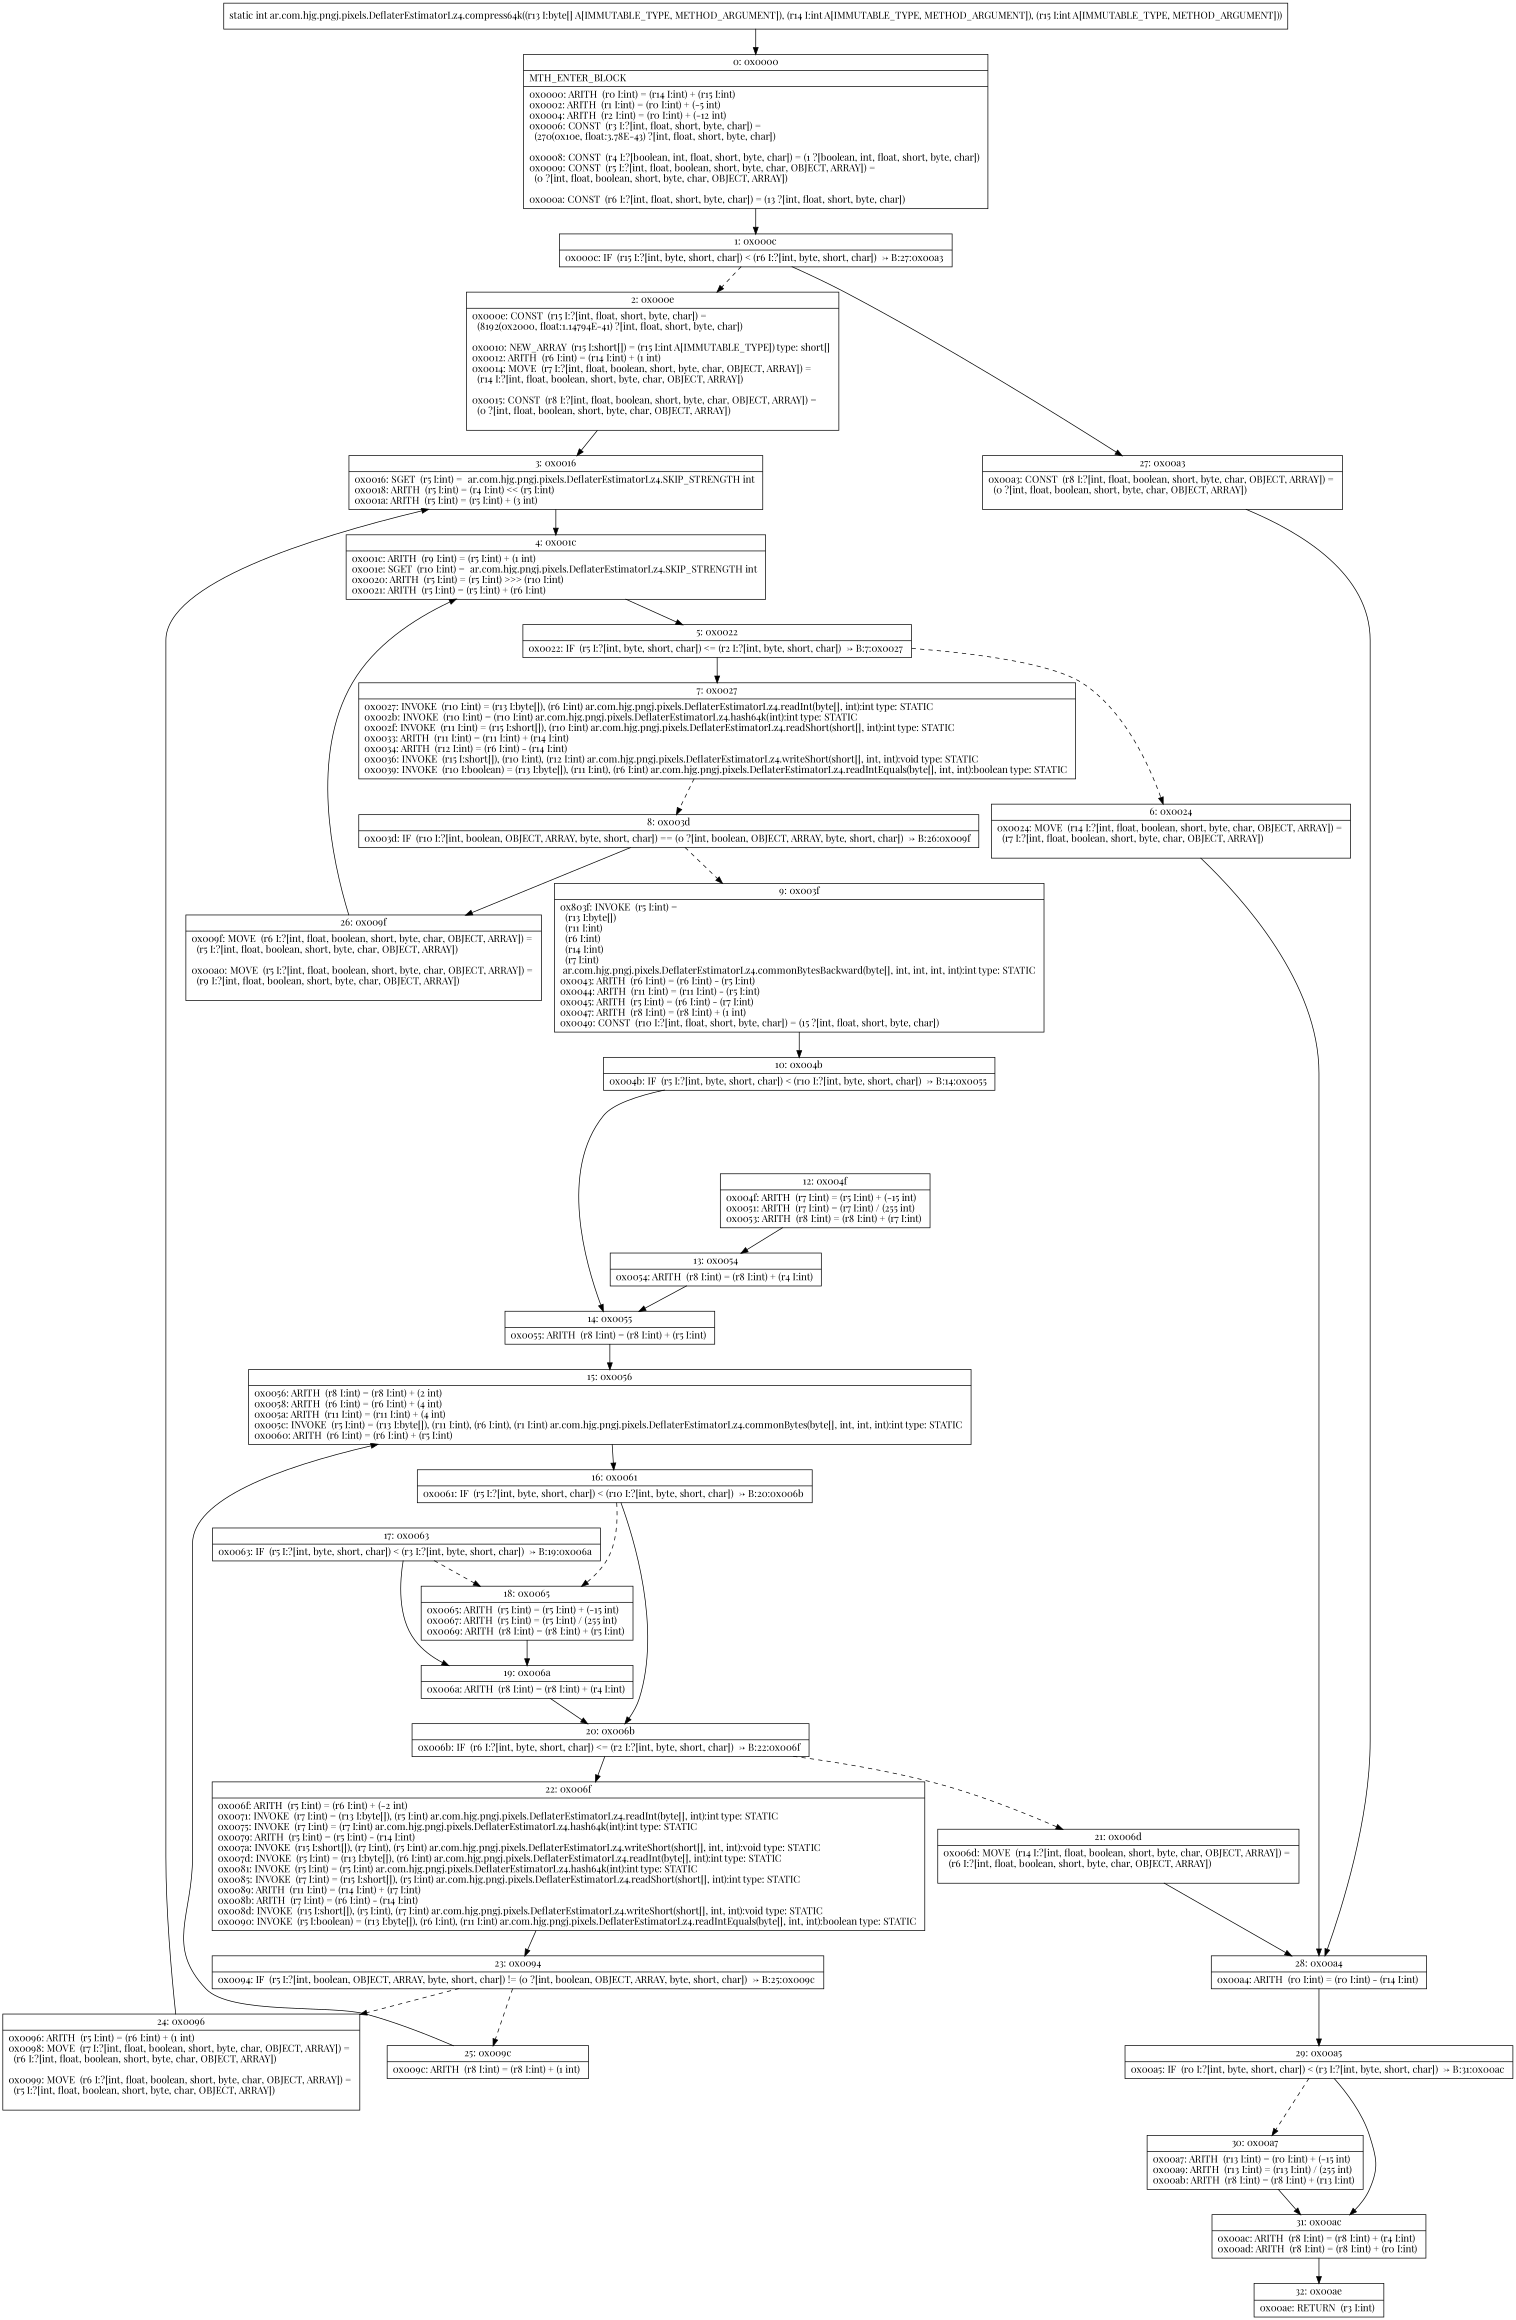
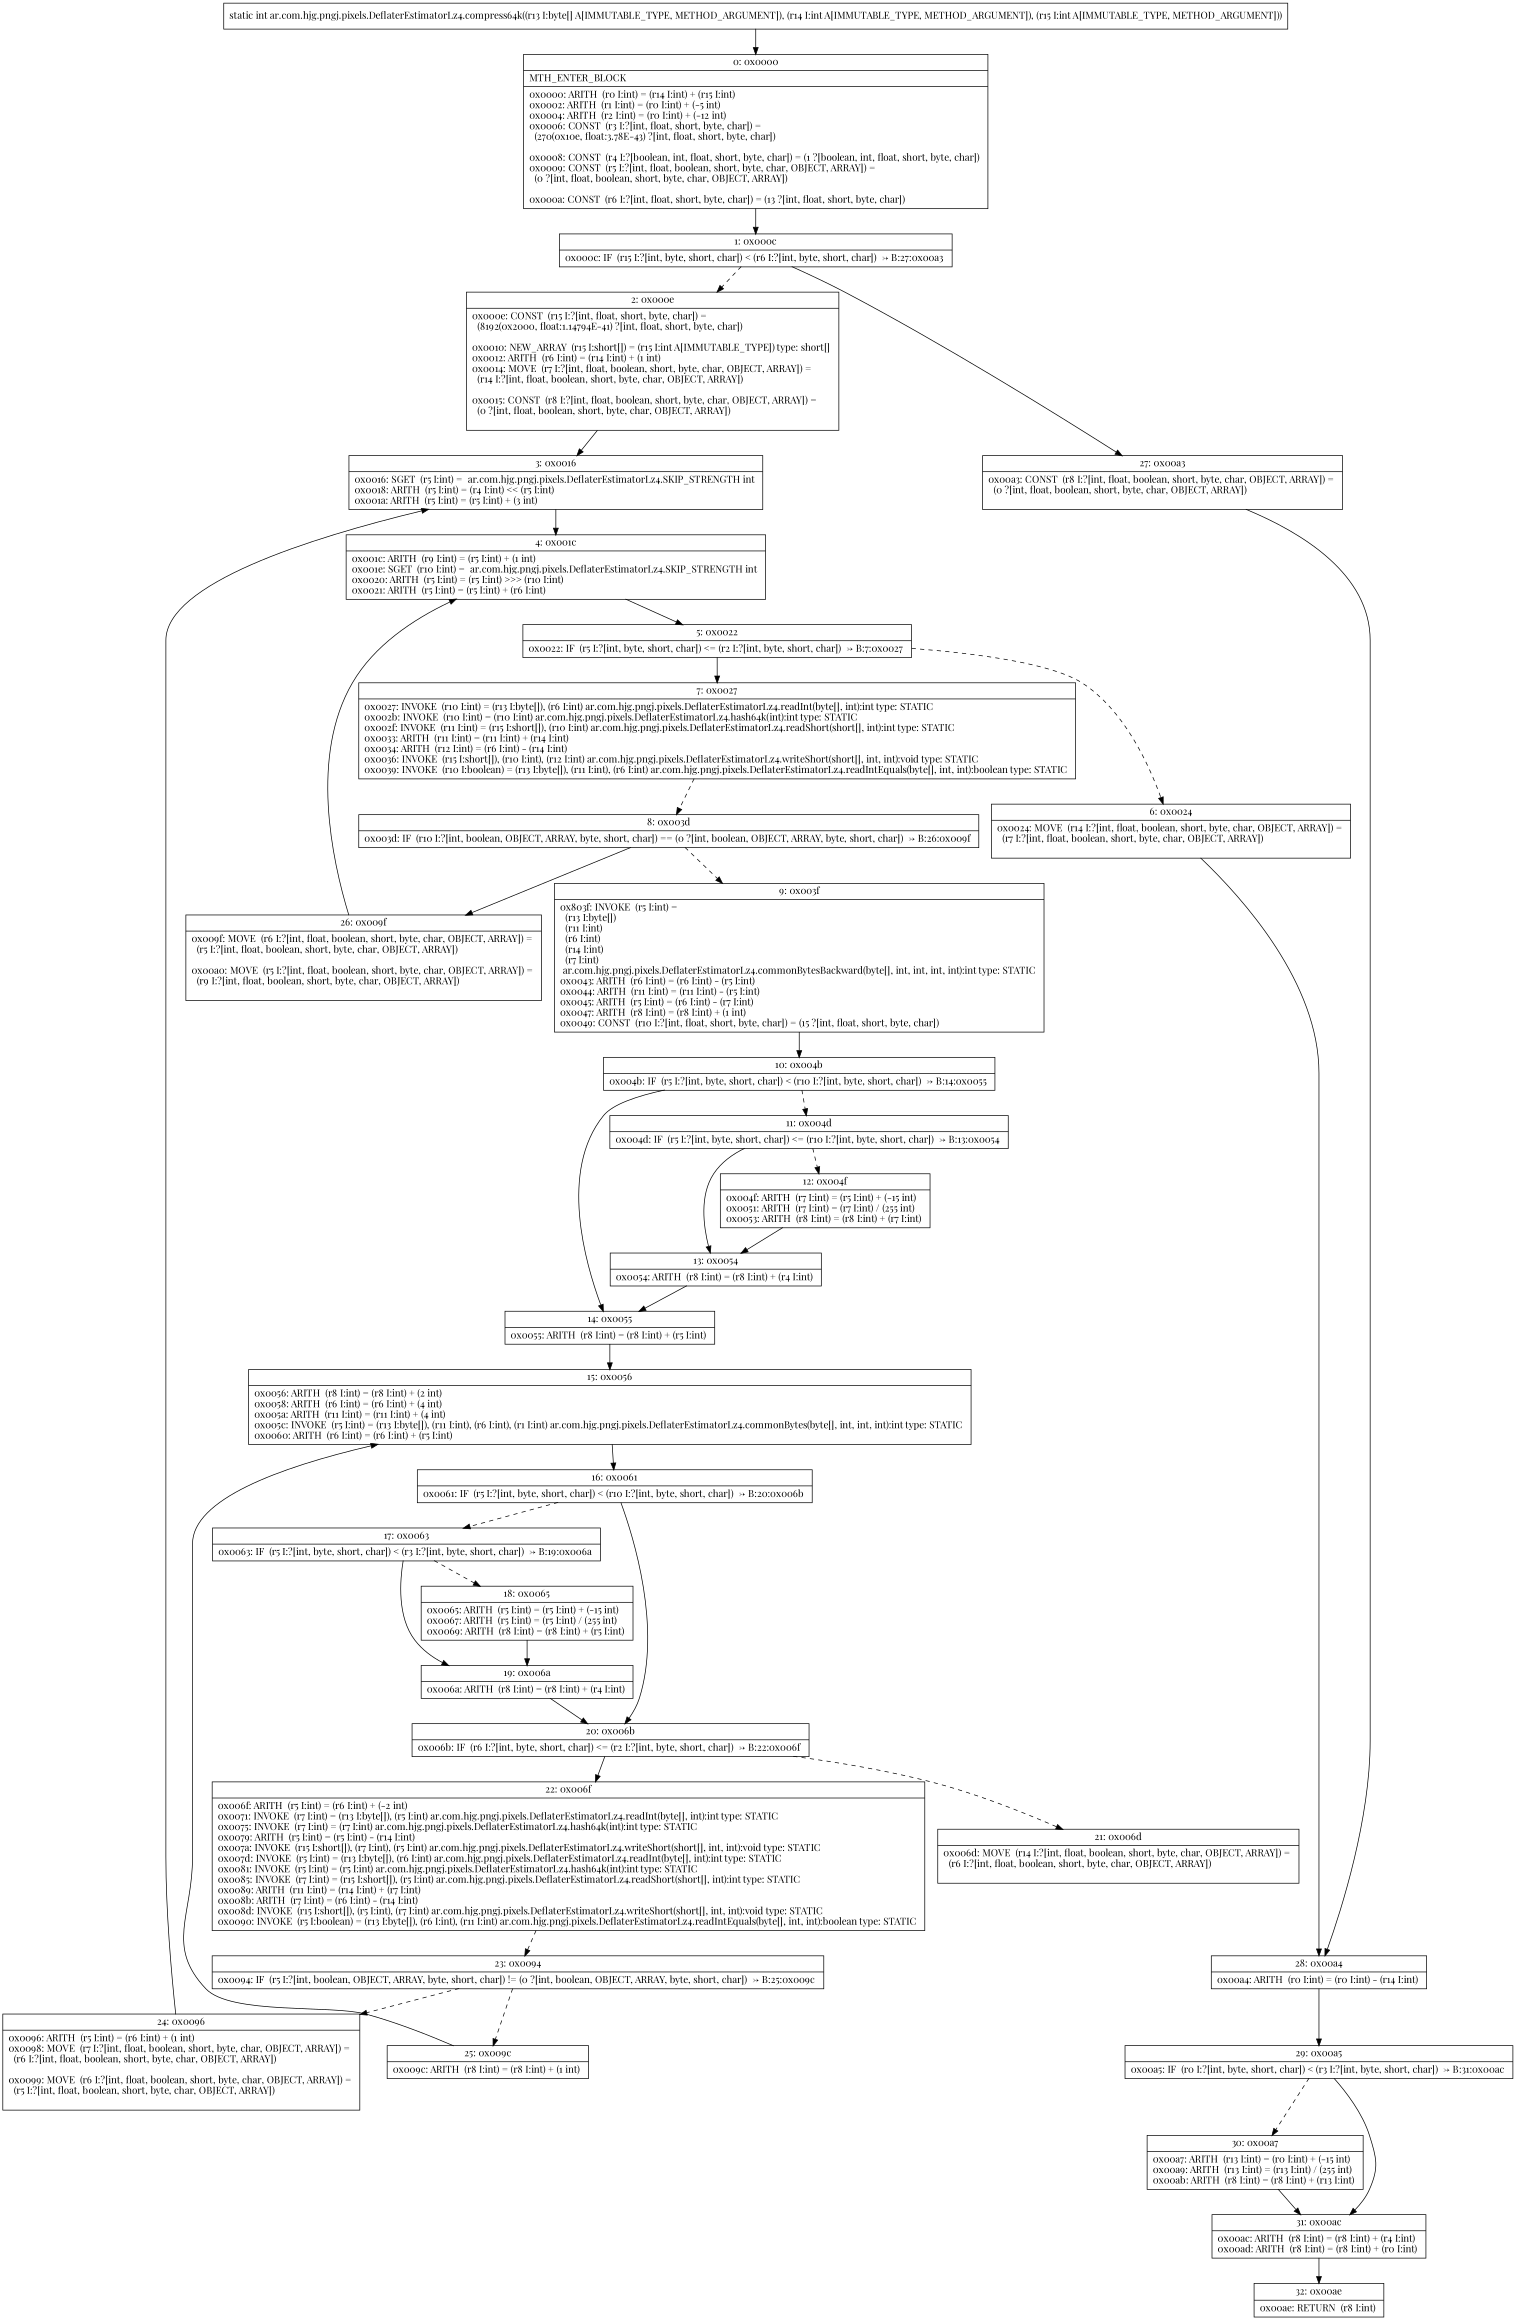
node "11: 0x004d": added
edge "16: 0x0061" -> "18: 0x0065": now "16: 0x0061" -> "17: 0x0063"
edge "21: 0x006d" -> "28: 0x00a4": removed
edge "22: 0x006f" -> "23: 0x0094": style solid -> dashed
node "32: 0x00ae": text "0x00ae: RETURN  (r3 I:int)" -> "0x00ae: RETURN  (r8 I:int)"
